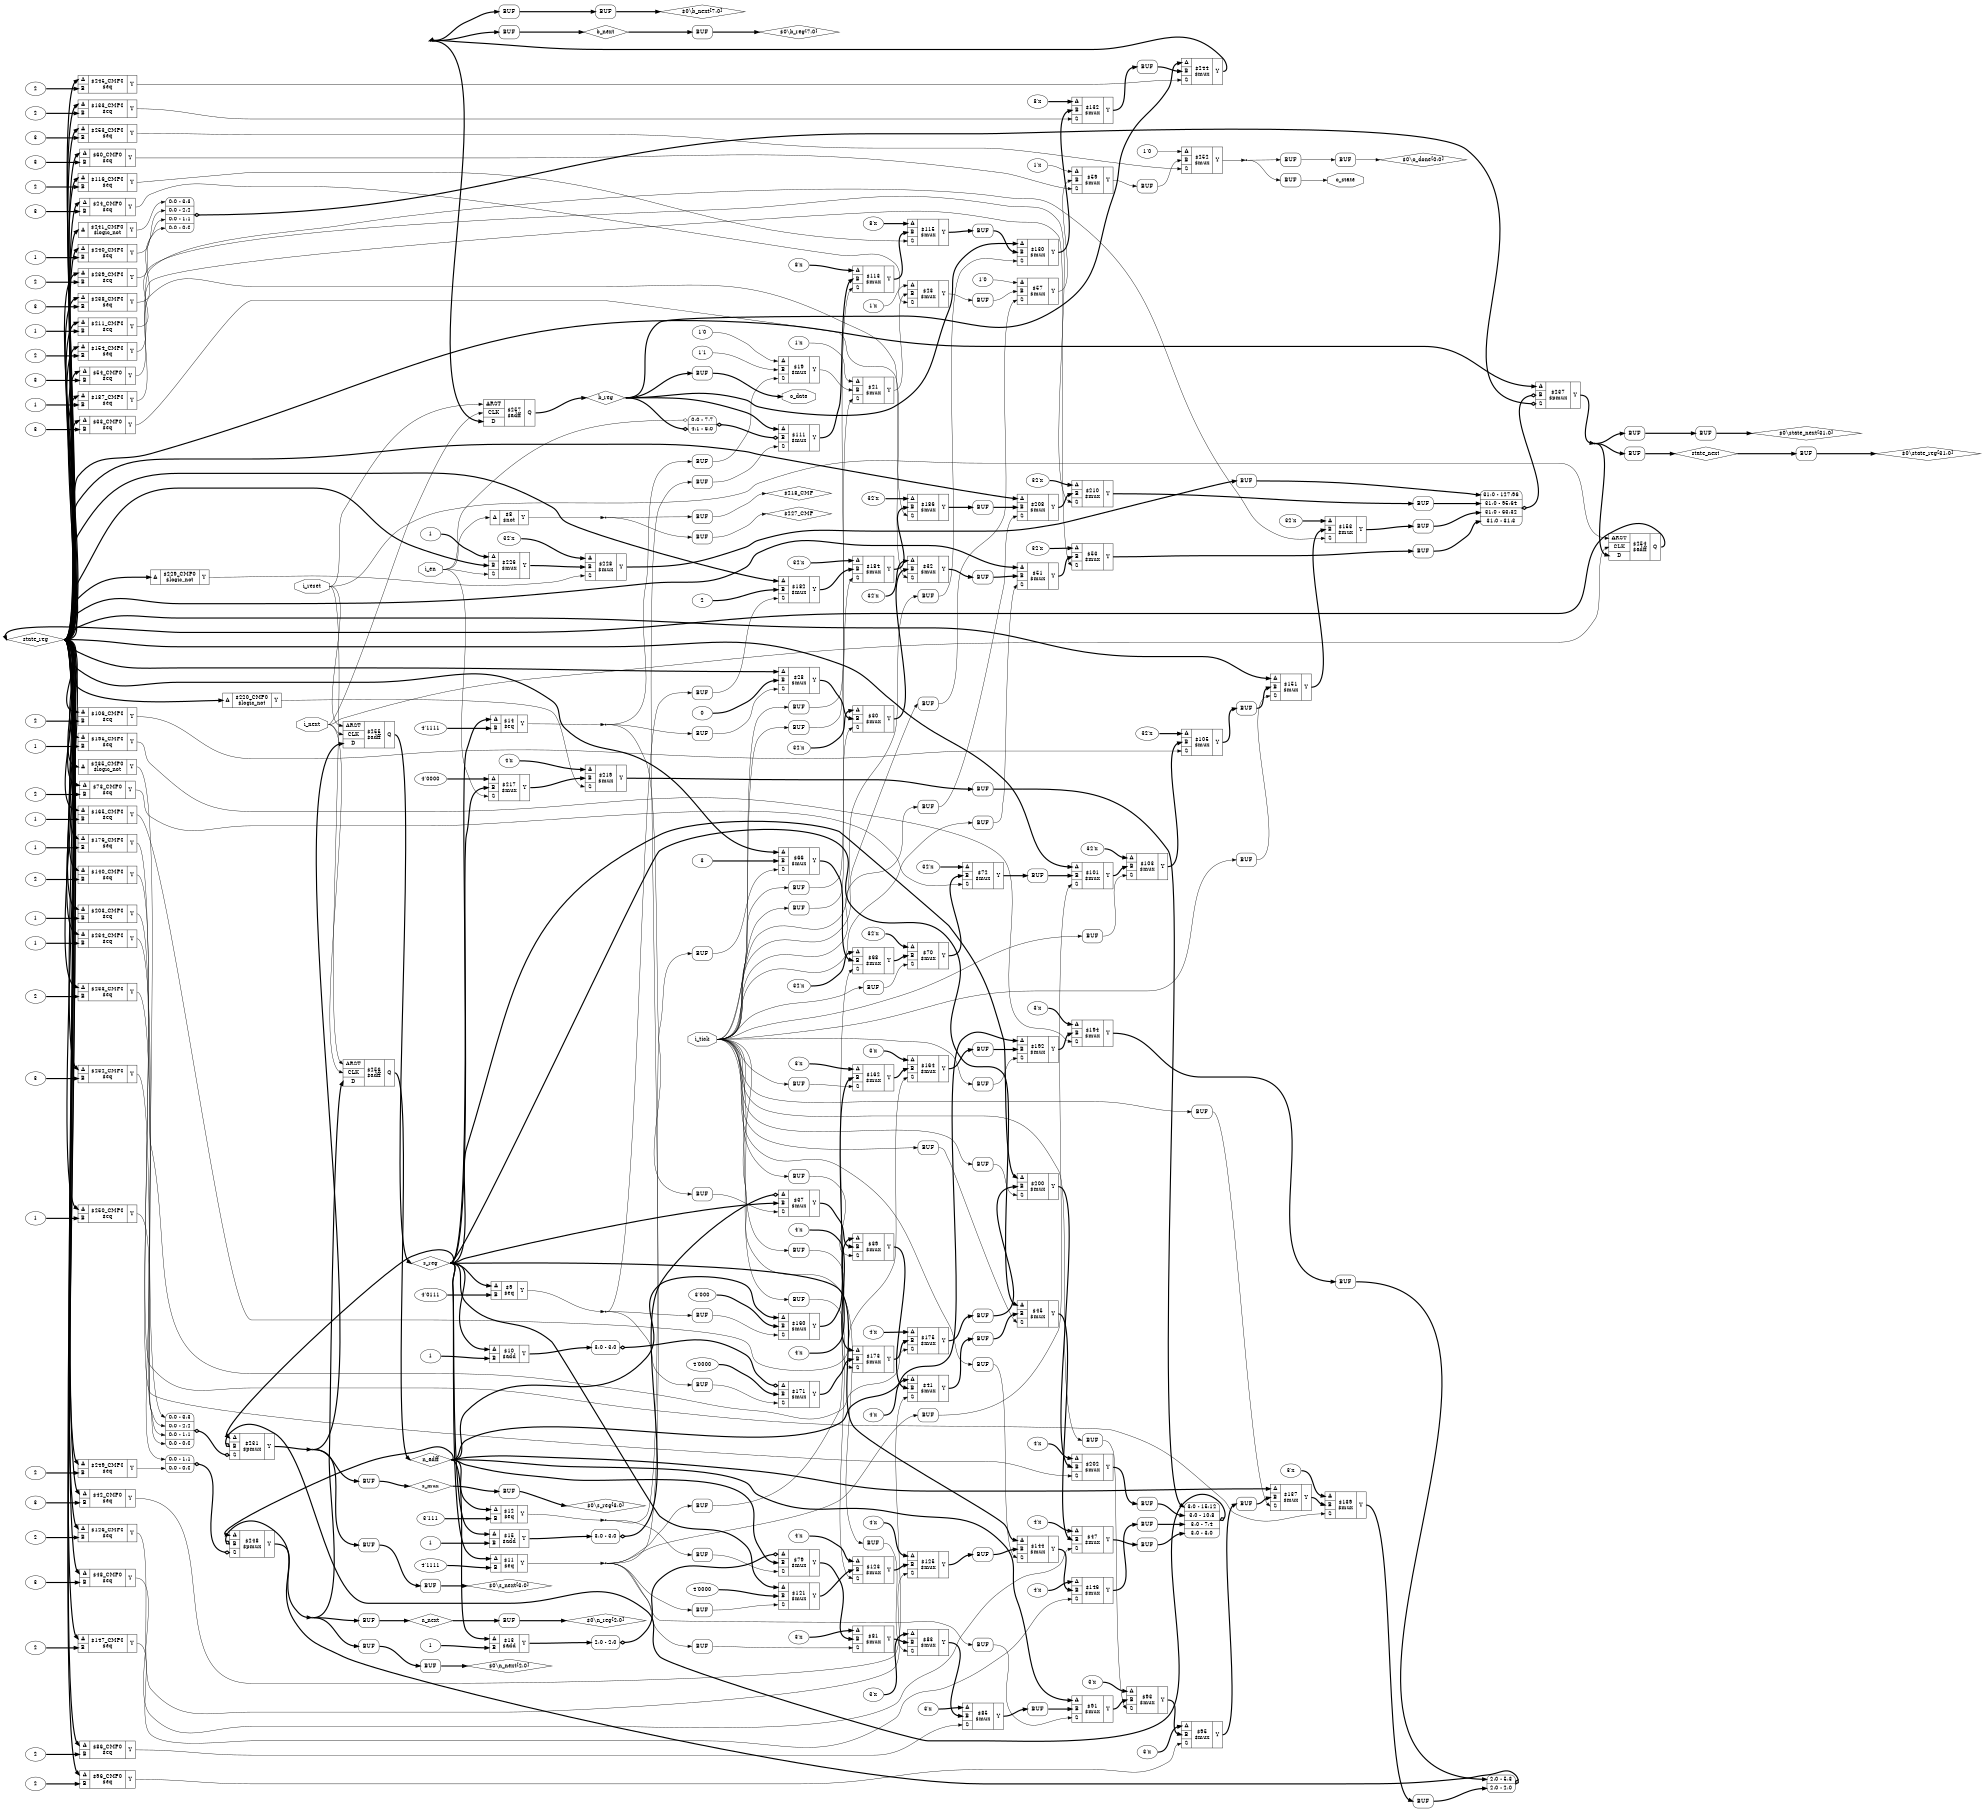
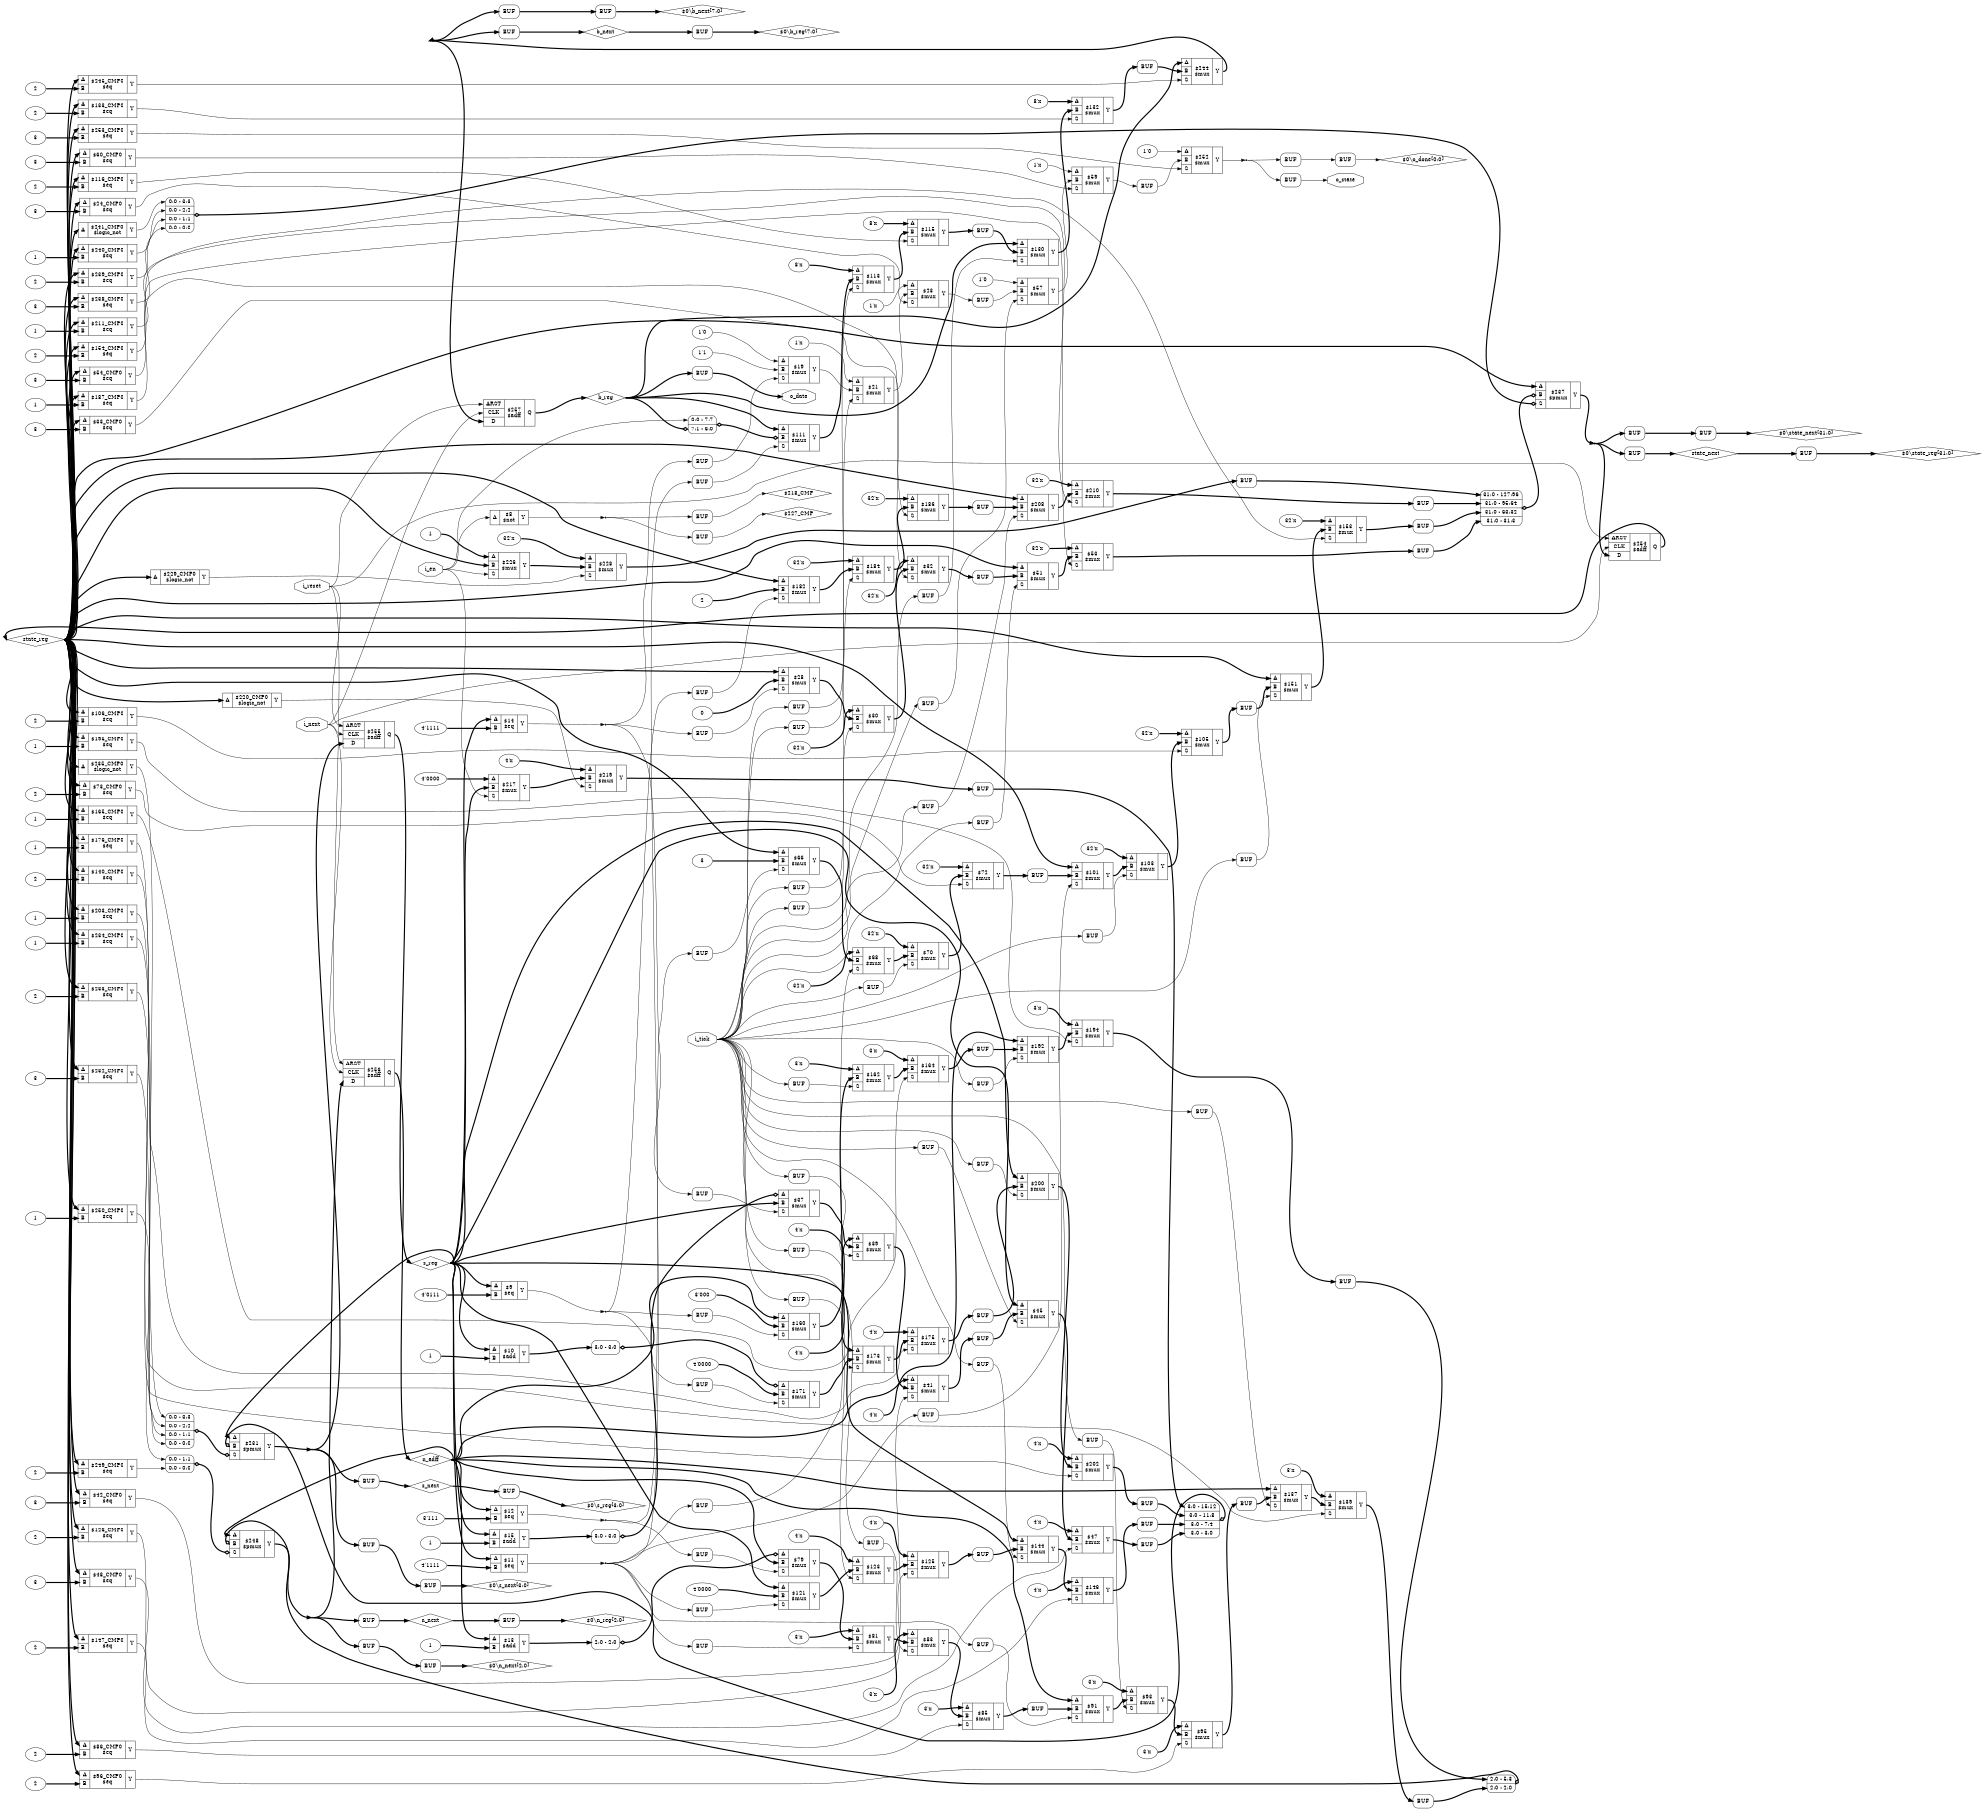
node "0:0 - 7:7": text "4:1 - 6:0" -> "7:1 - 6:0"
edge "i_en" -> "0:0 - 7:7": arrowhead odiamond -> normal
node "s_mux": label "s_mux" -> "s_next"
node "3:0 - 15:12": text "3:0 - 10:8" -> "3:0 - 11:8"
